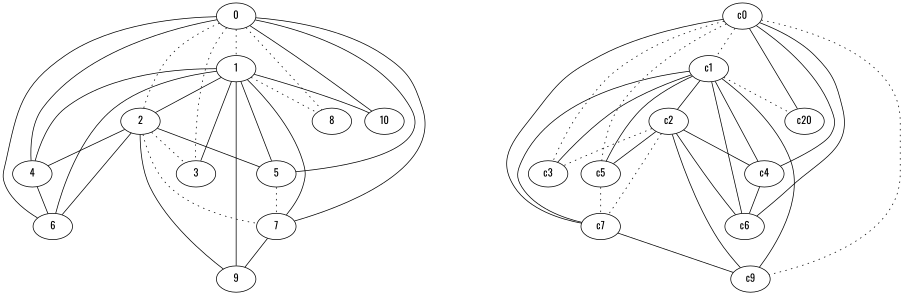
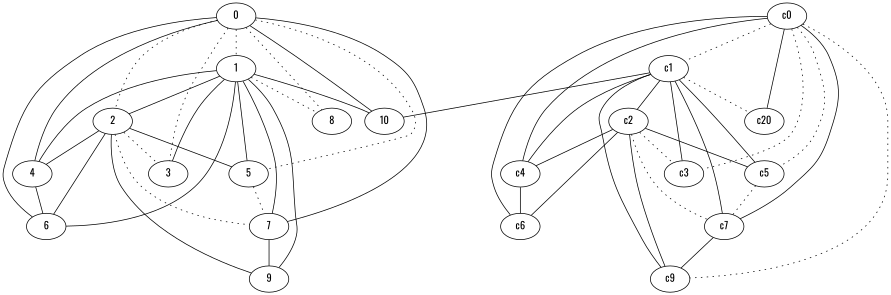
edge "0" -- "5": style solid -> dotted
edge "c1" -- "c6": now "c1" -- "10"
